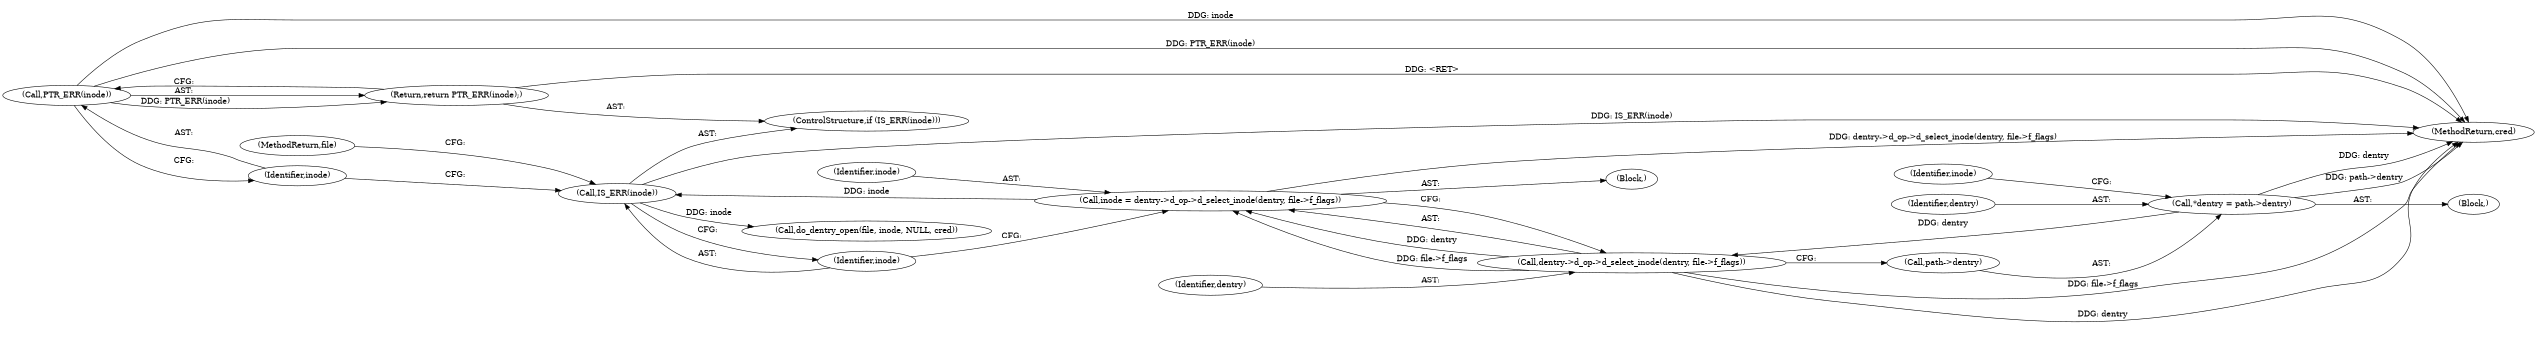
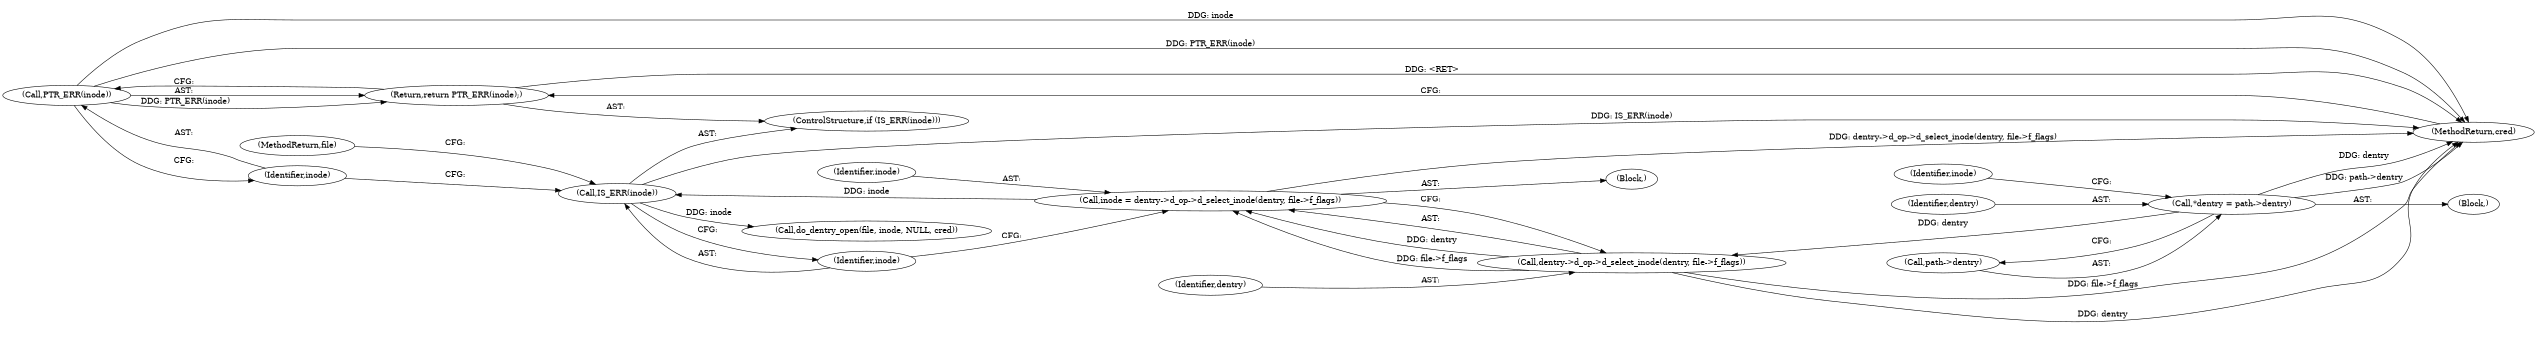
edge "(MethodReturn,cred)" -> "(Return,return PTR_ERR(inode);)": added, label "CFG:"
edge "(Call,dentry->d_op->d_select_inode(dentry, file->f_flags))" -> "(Call,path->dentry)": now "(Call,*dentry = path->dentry)" -> "(Call,path->dentry)"
